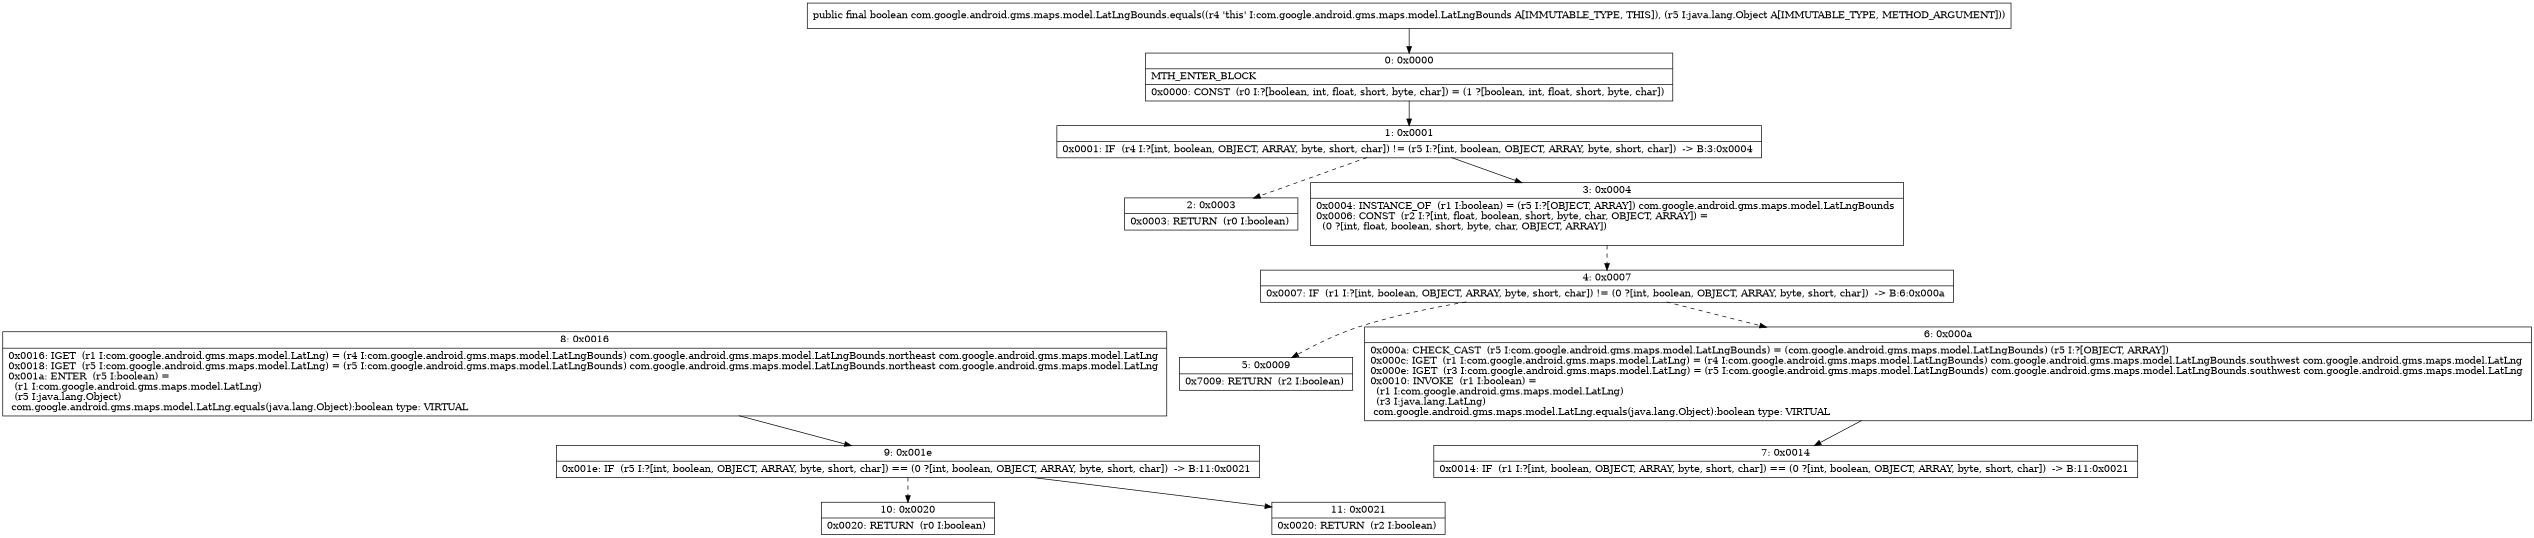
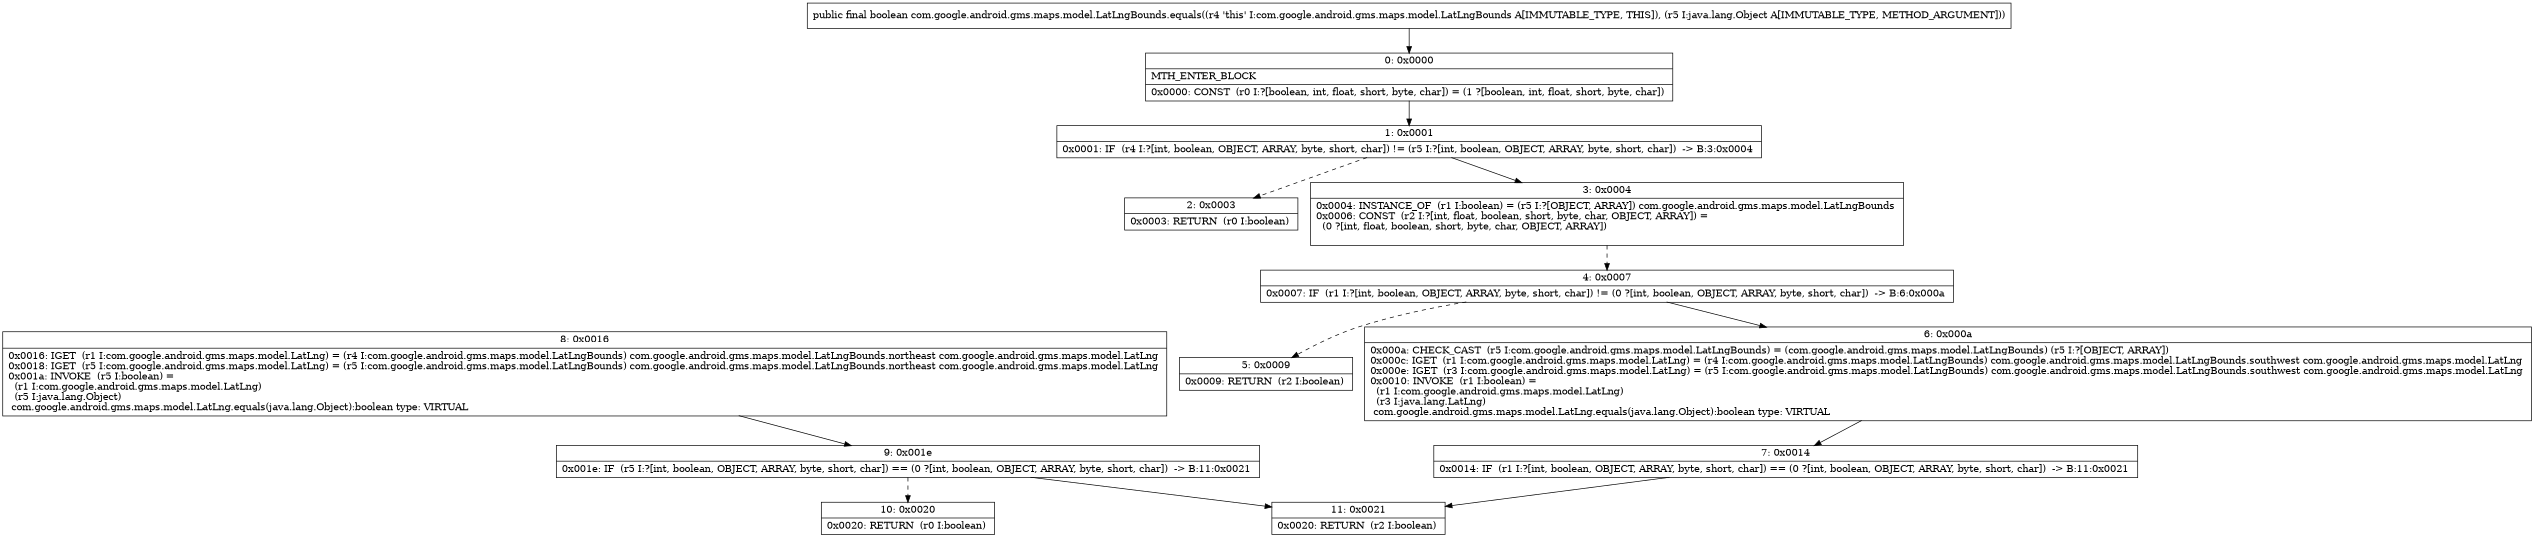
edge "4: 0x0007" -> "6: 0x000a": style dashed -> solid
node "8: 0x0016": text "0x001a: ENTER  (r5 I:boolean) =" -> "0x001a: INVOKE  (r5 I:boolean) ="
node "5: 0x0009": text "0x7009: RETURN  (r2 I:boolean)" -> "0x0009: RETURN  (r2 I:boolean)"
edge "7: 0x0014" -> "11: 0x0021": added
